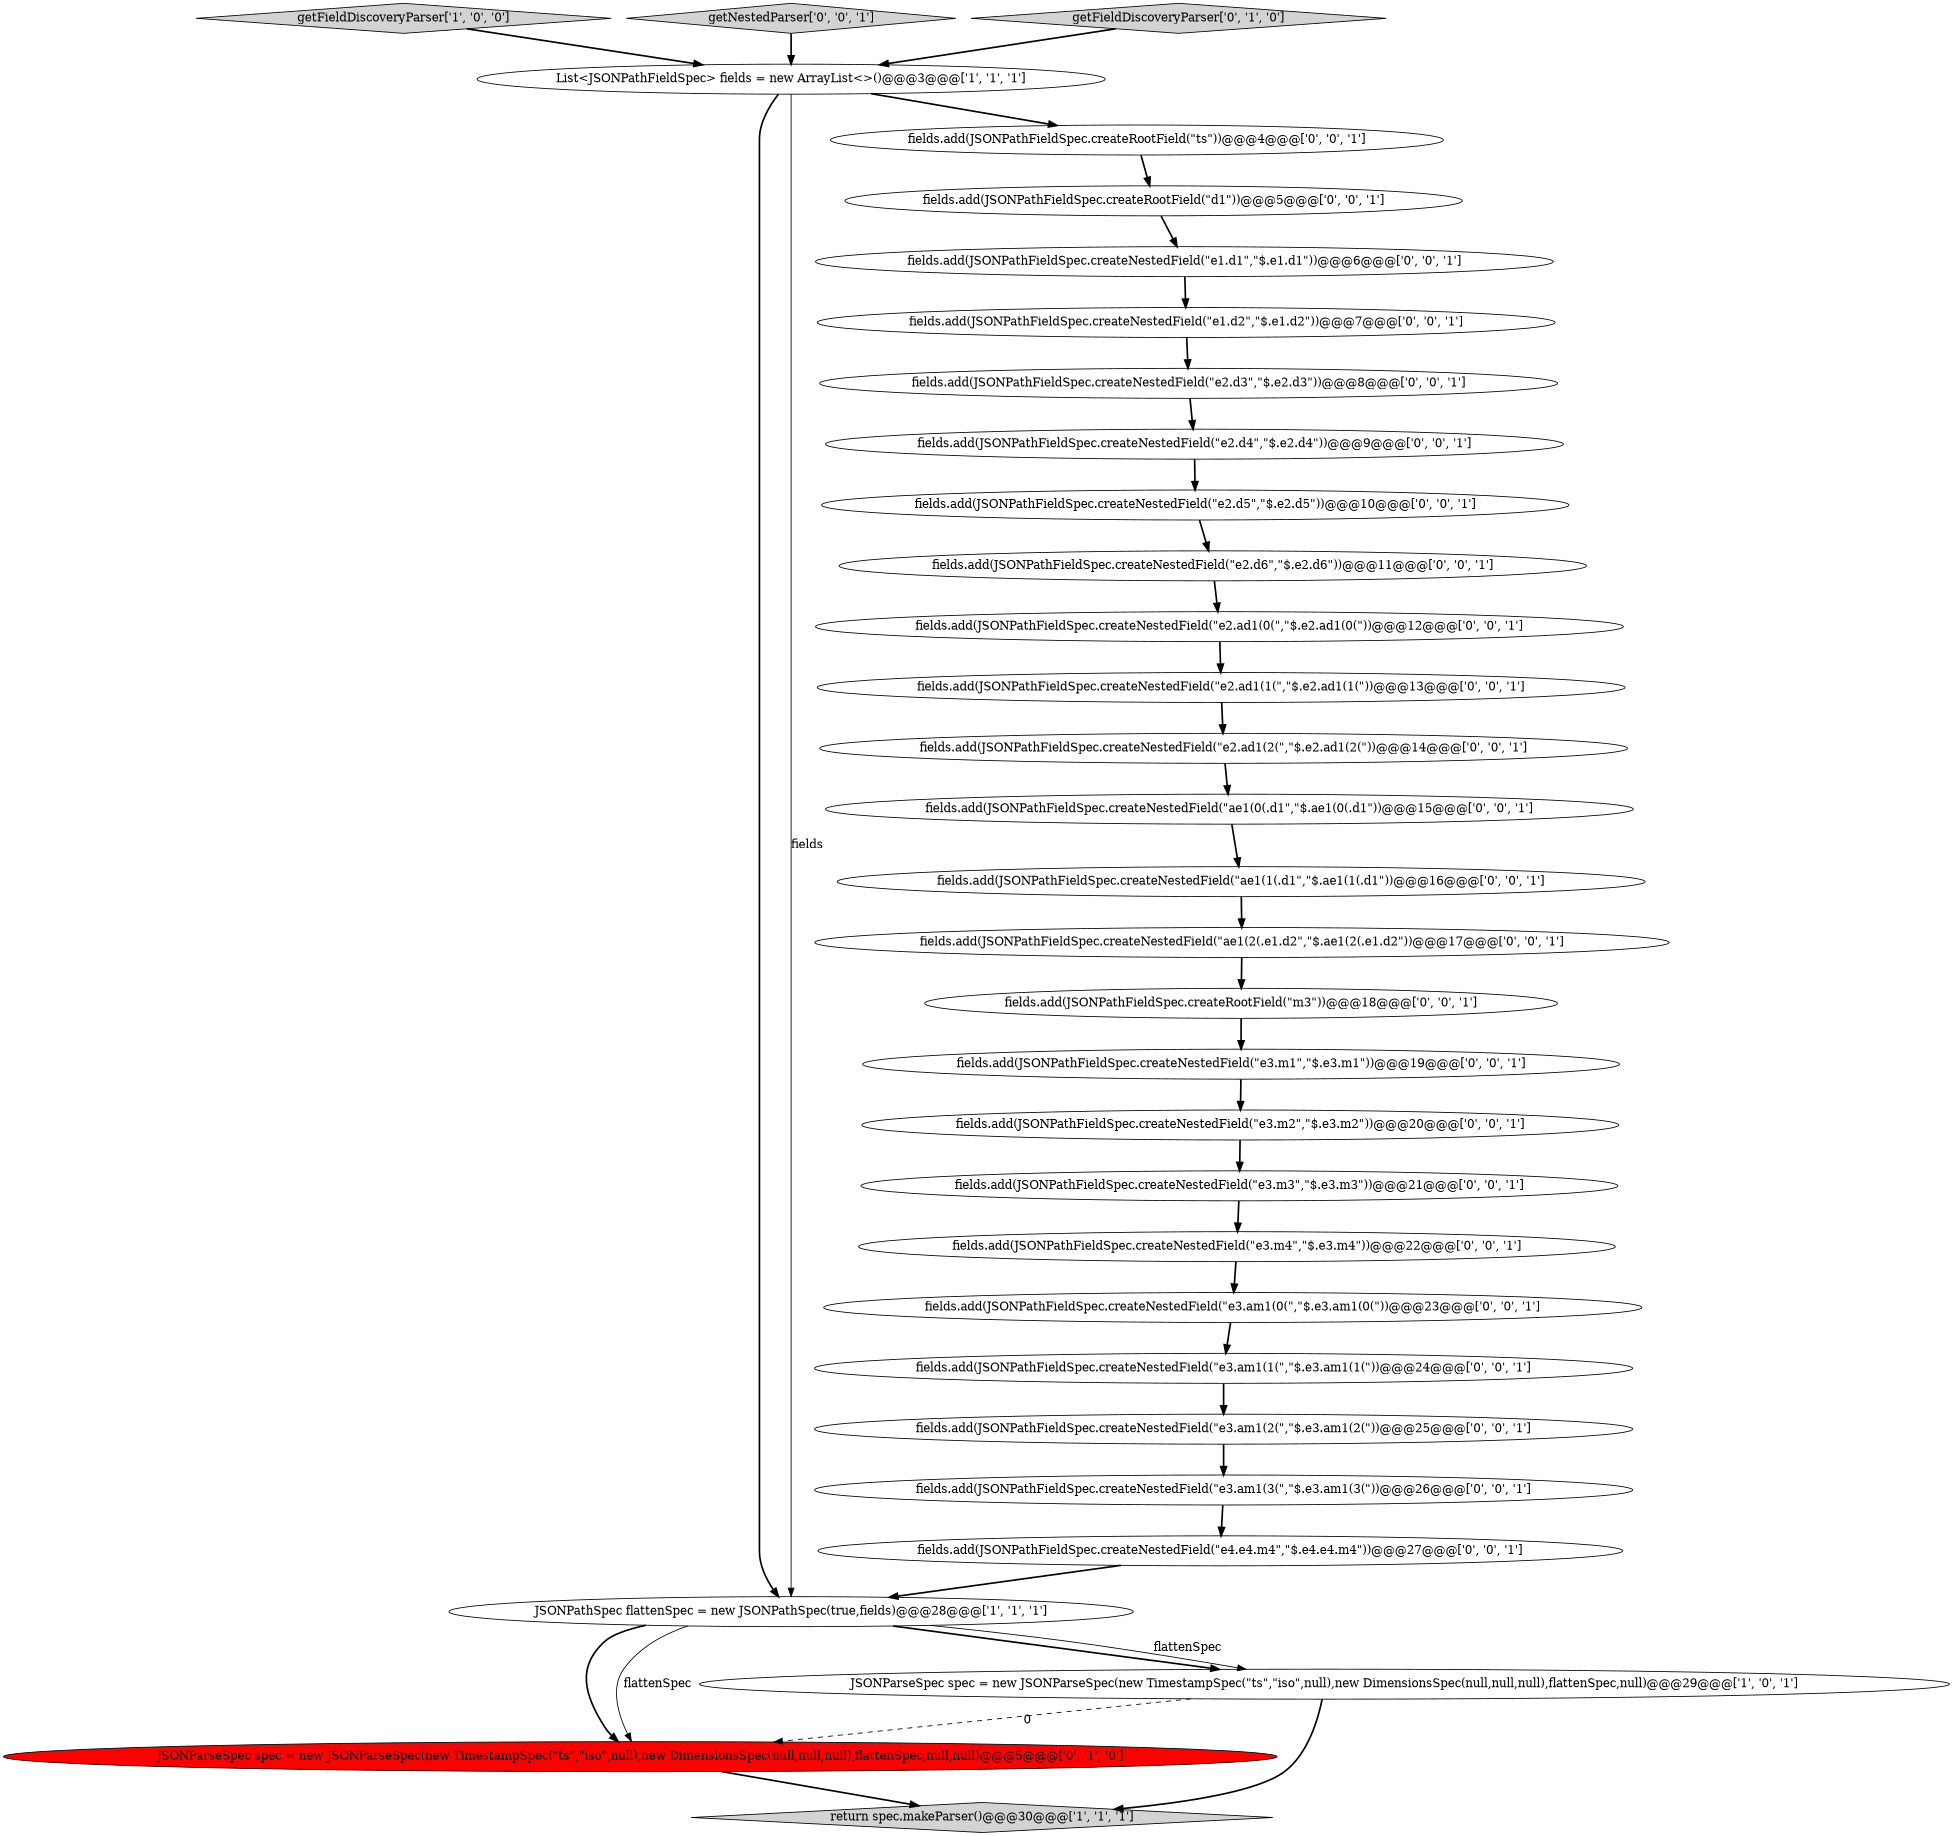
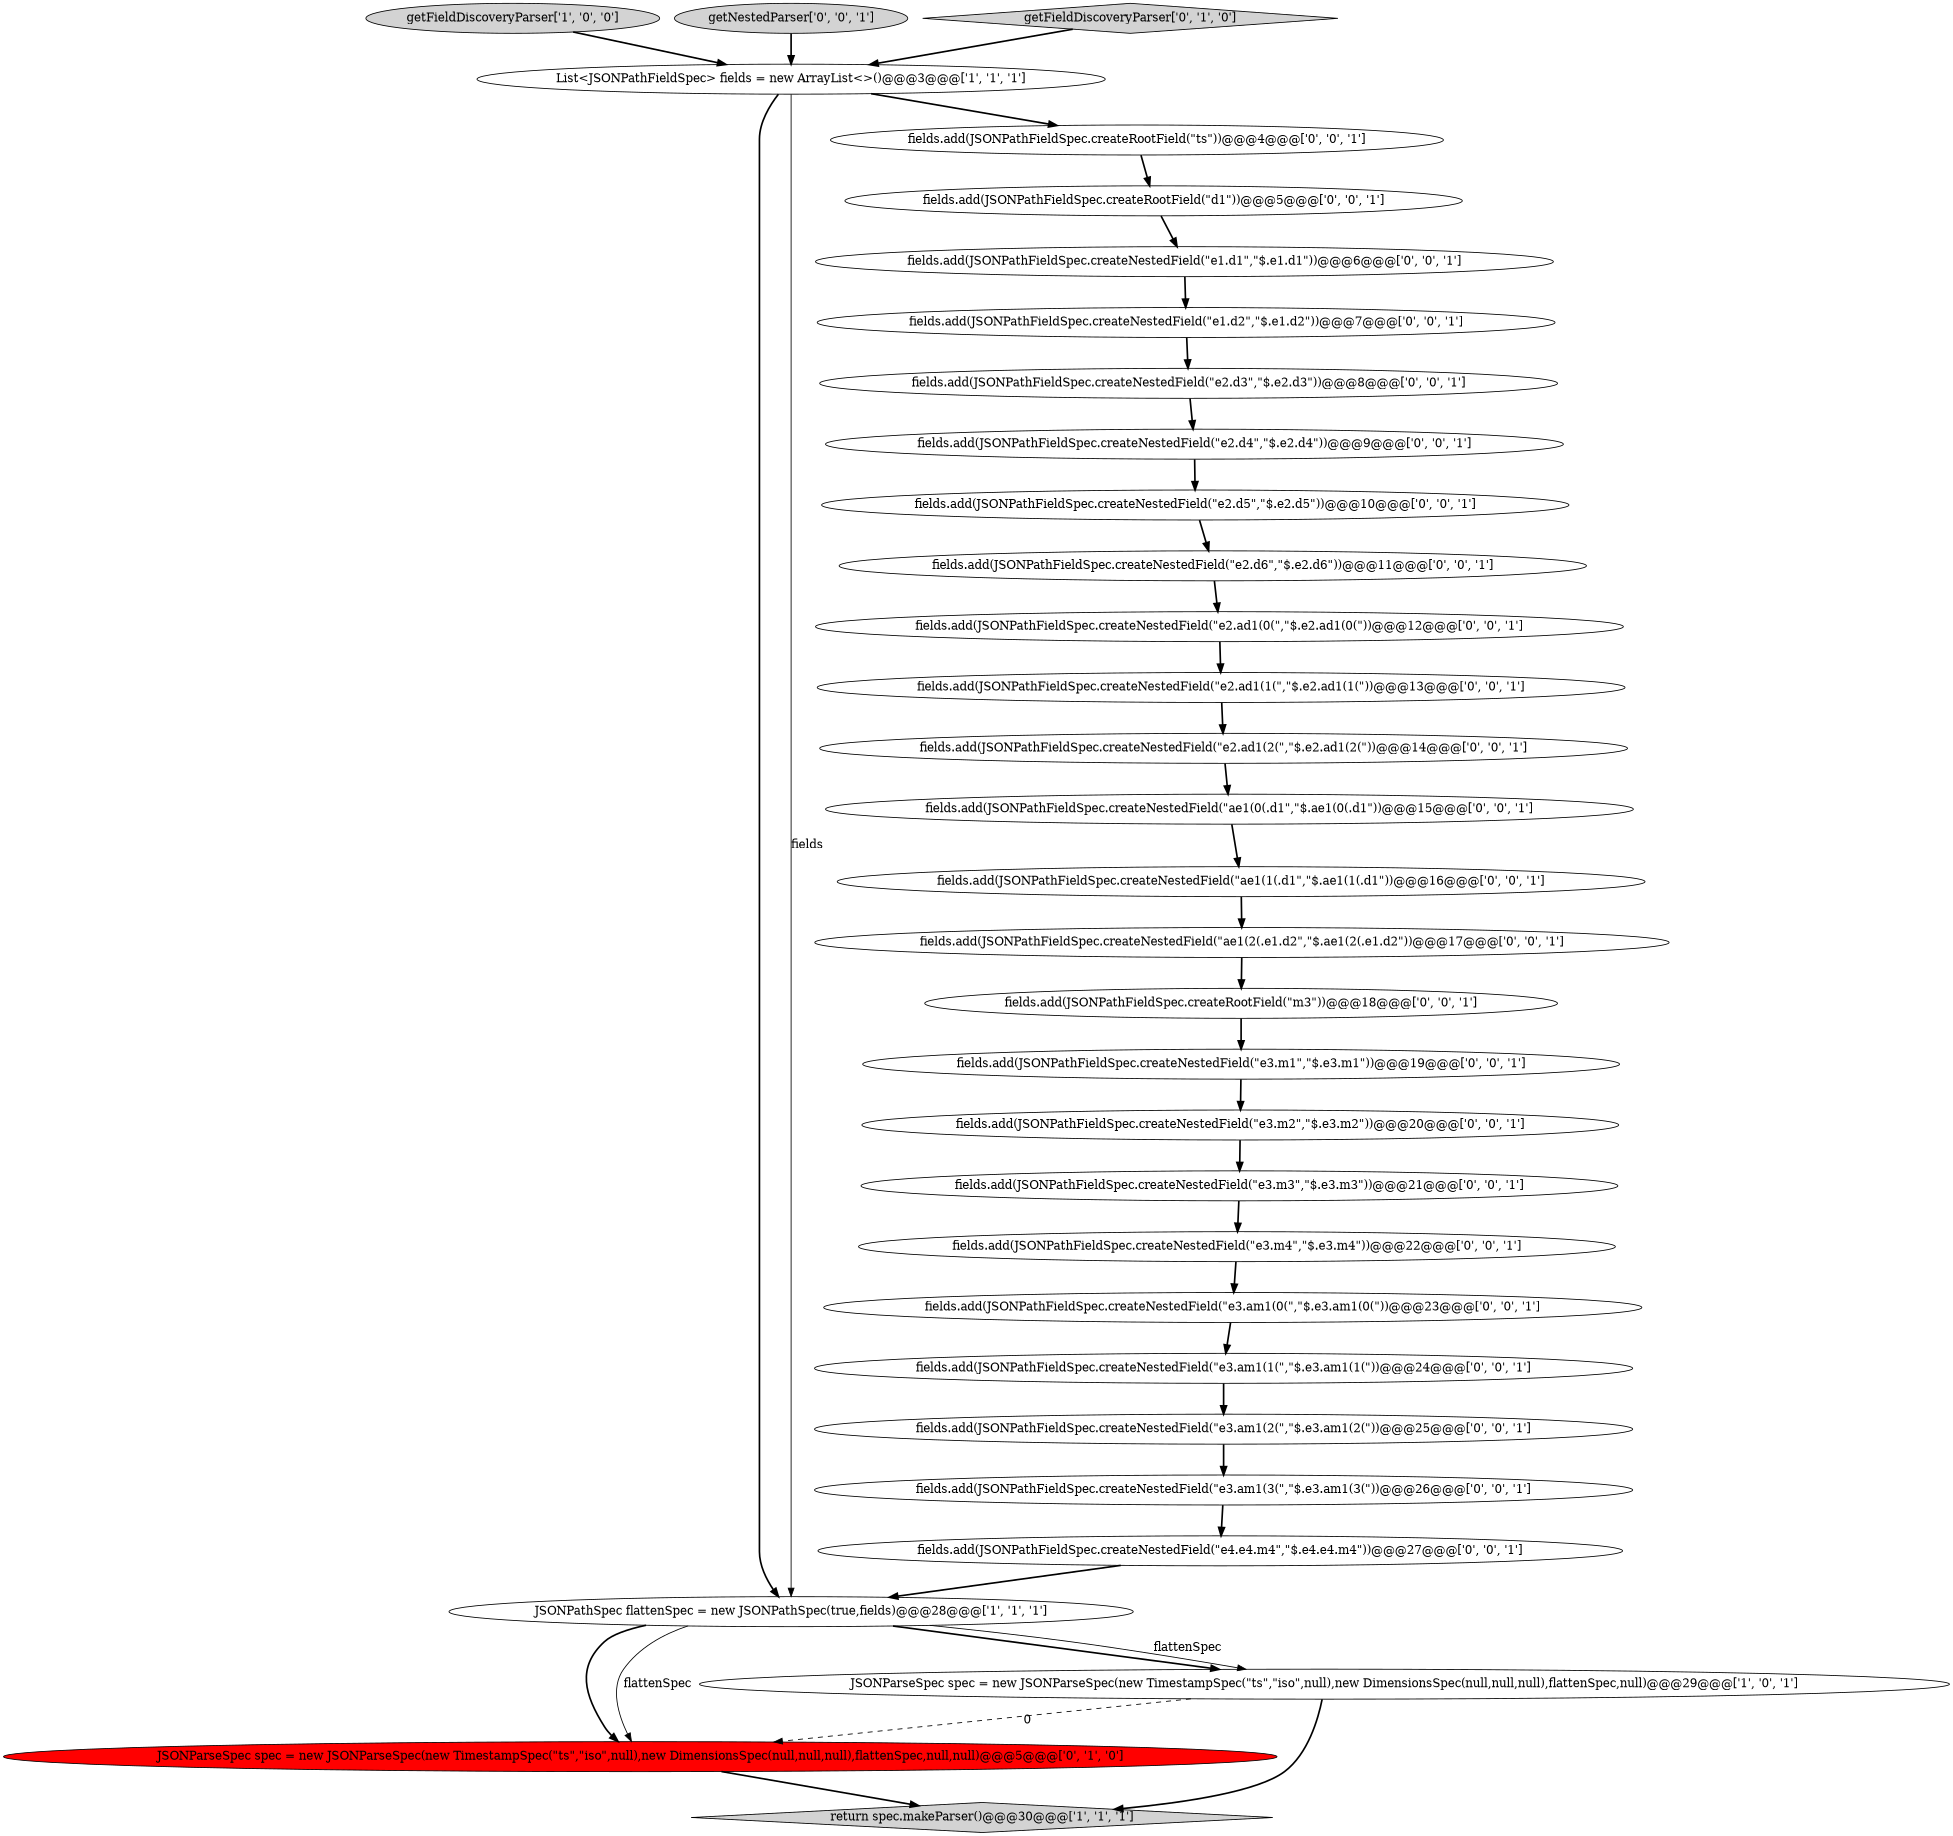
node "getFieldDiscoveryParser['1', '0', '0']": shape diamond -> ellipse
node "getNestedParser['0', '0', '1']": shape diamond -> ellipse
